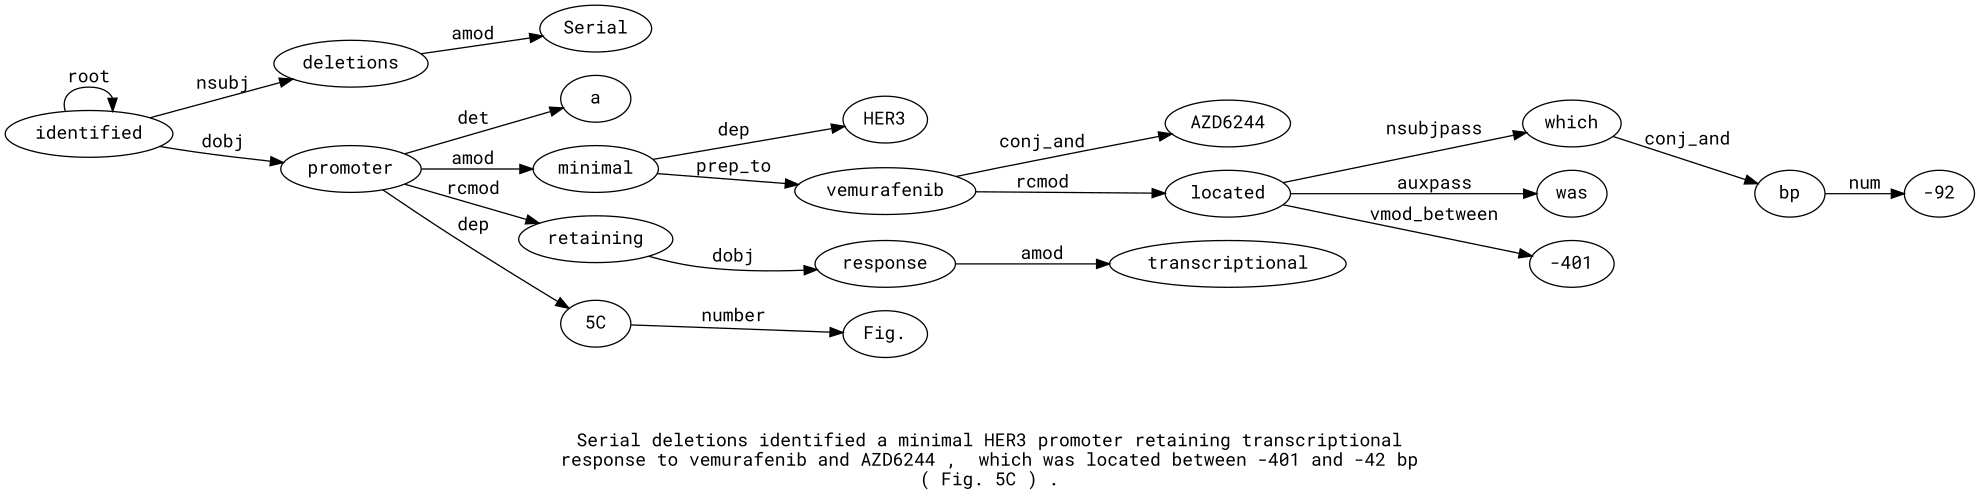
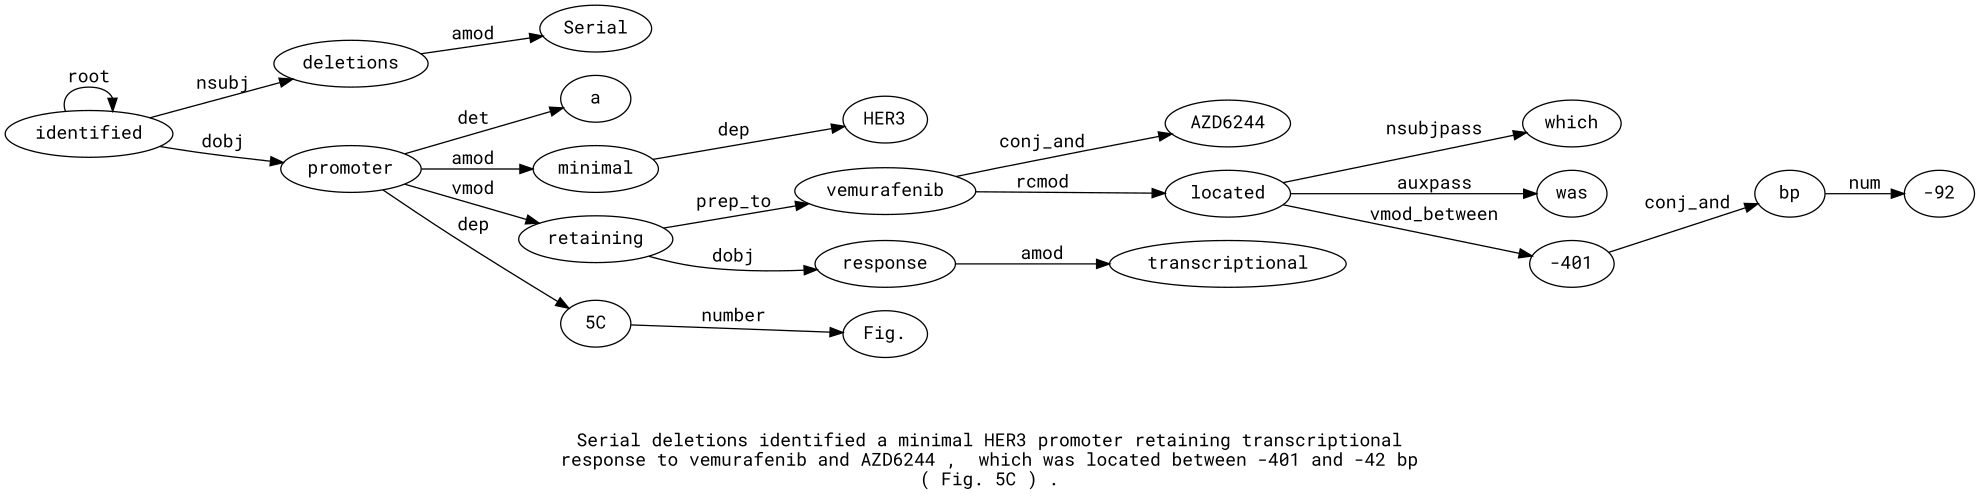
edge "which" -> "bp": now "-401" -> "bp"
edge "minimal" -> "vemurafenib": now "retaining" -> "vemurafenib"
edge "promoter" -> "retaining": label "rcmod" -> "vmod"
